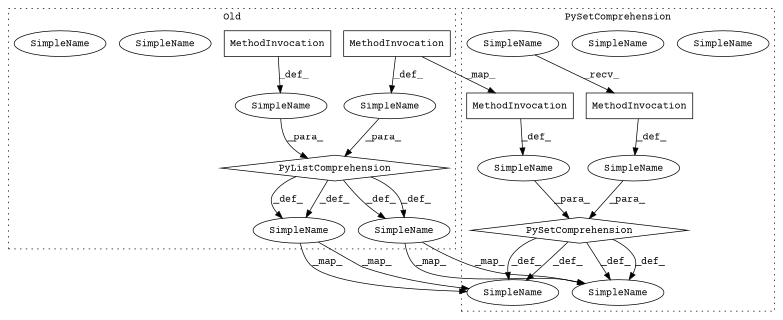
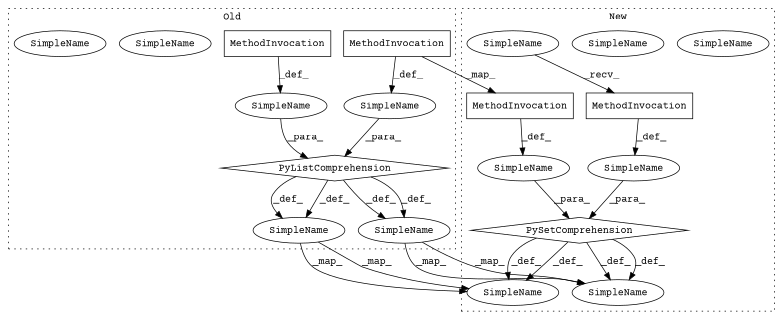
cluster "PySetComprehension": label "PySetComprehension" -> "New"
